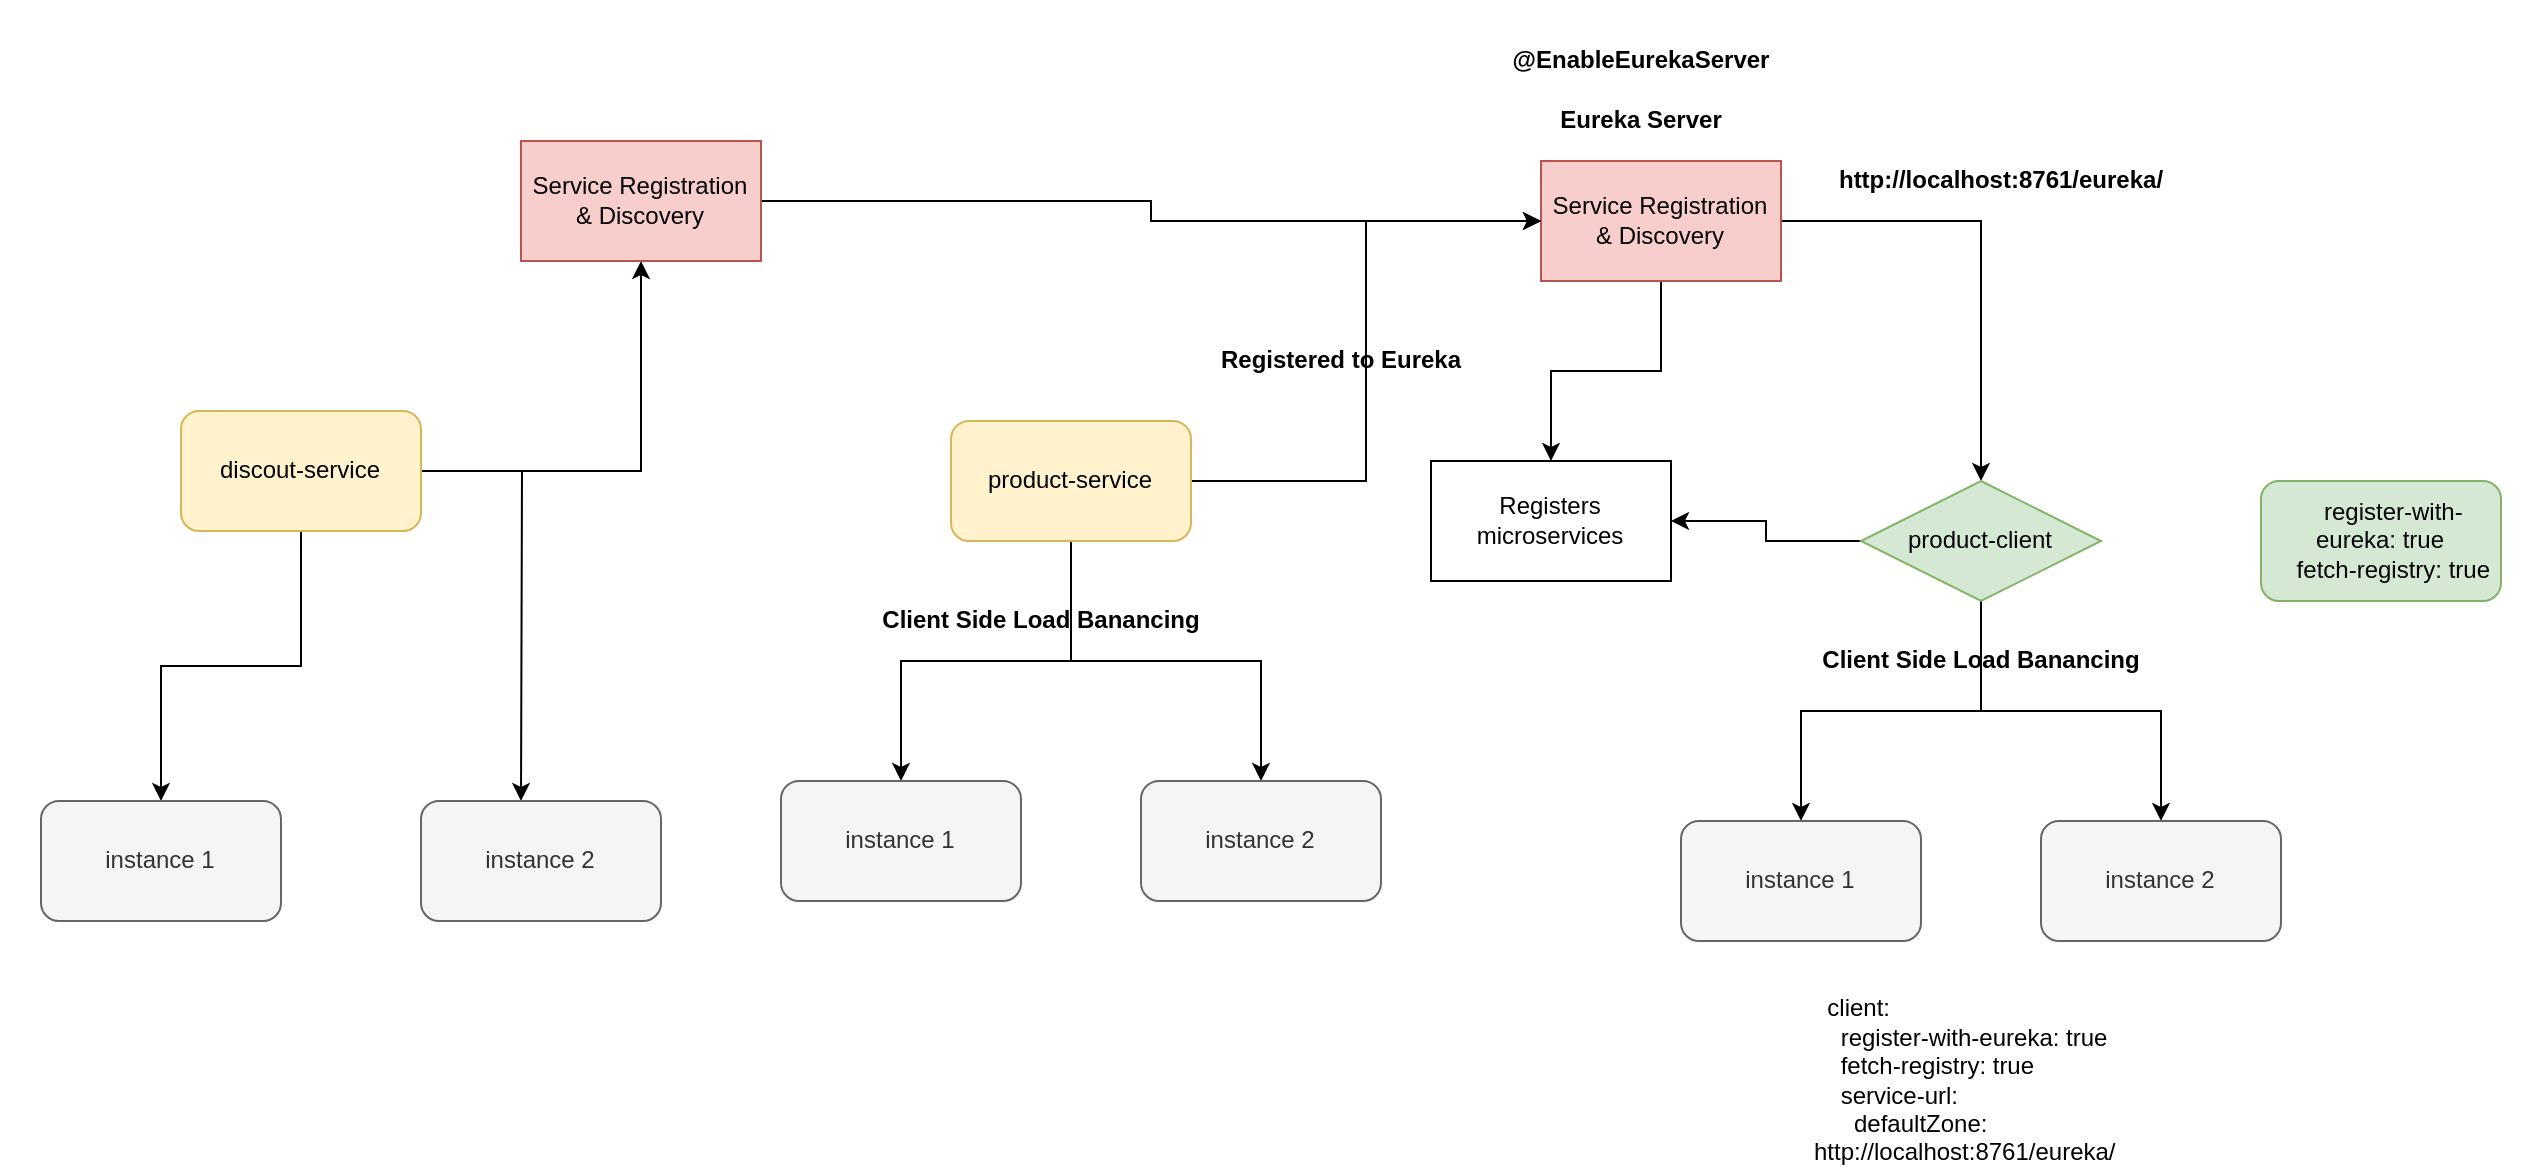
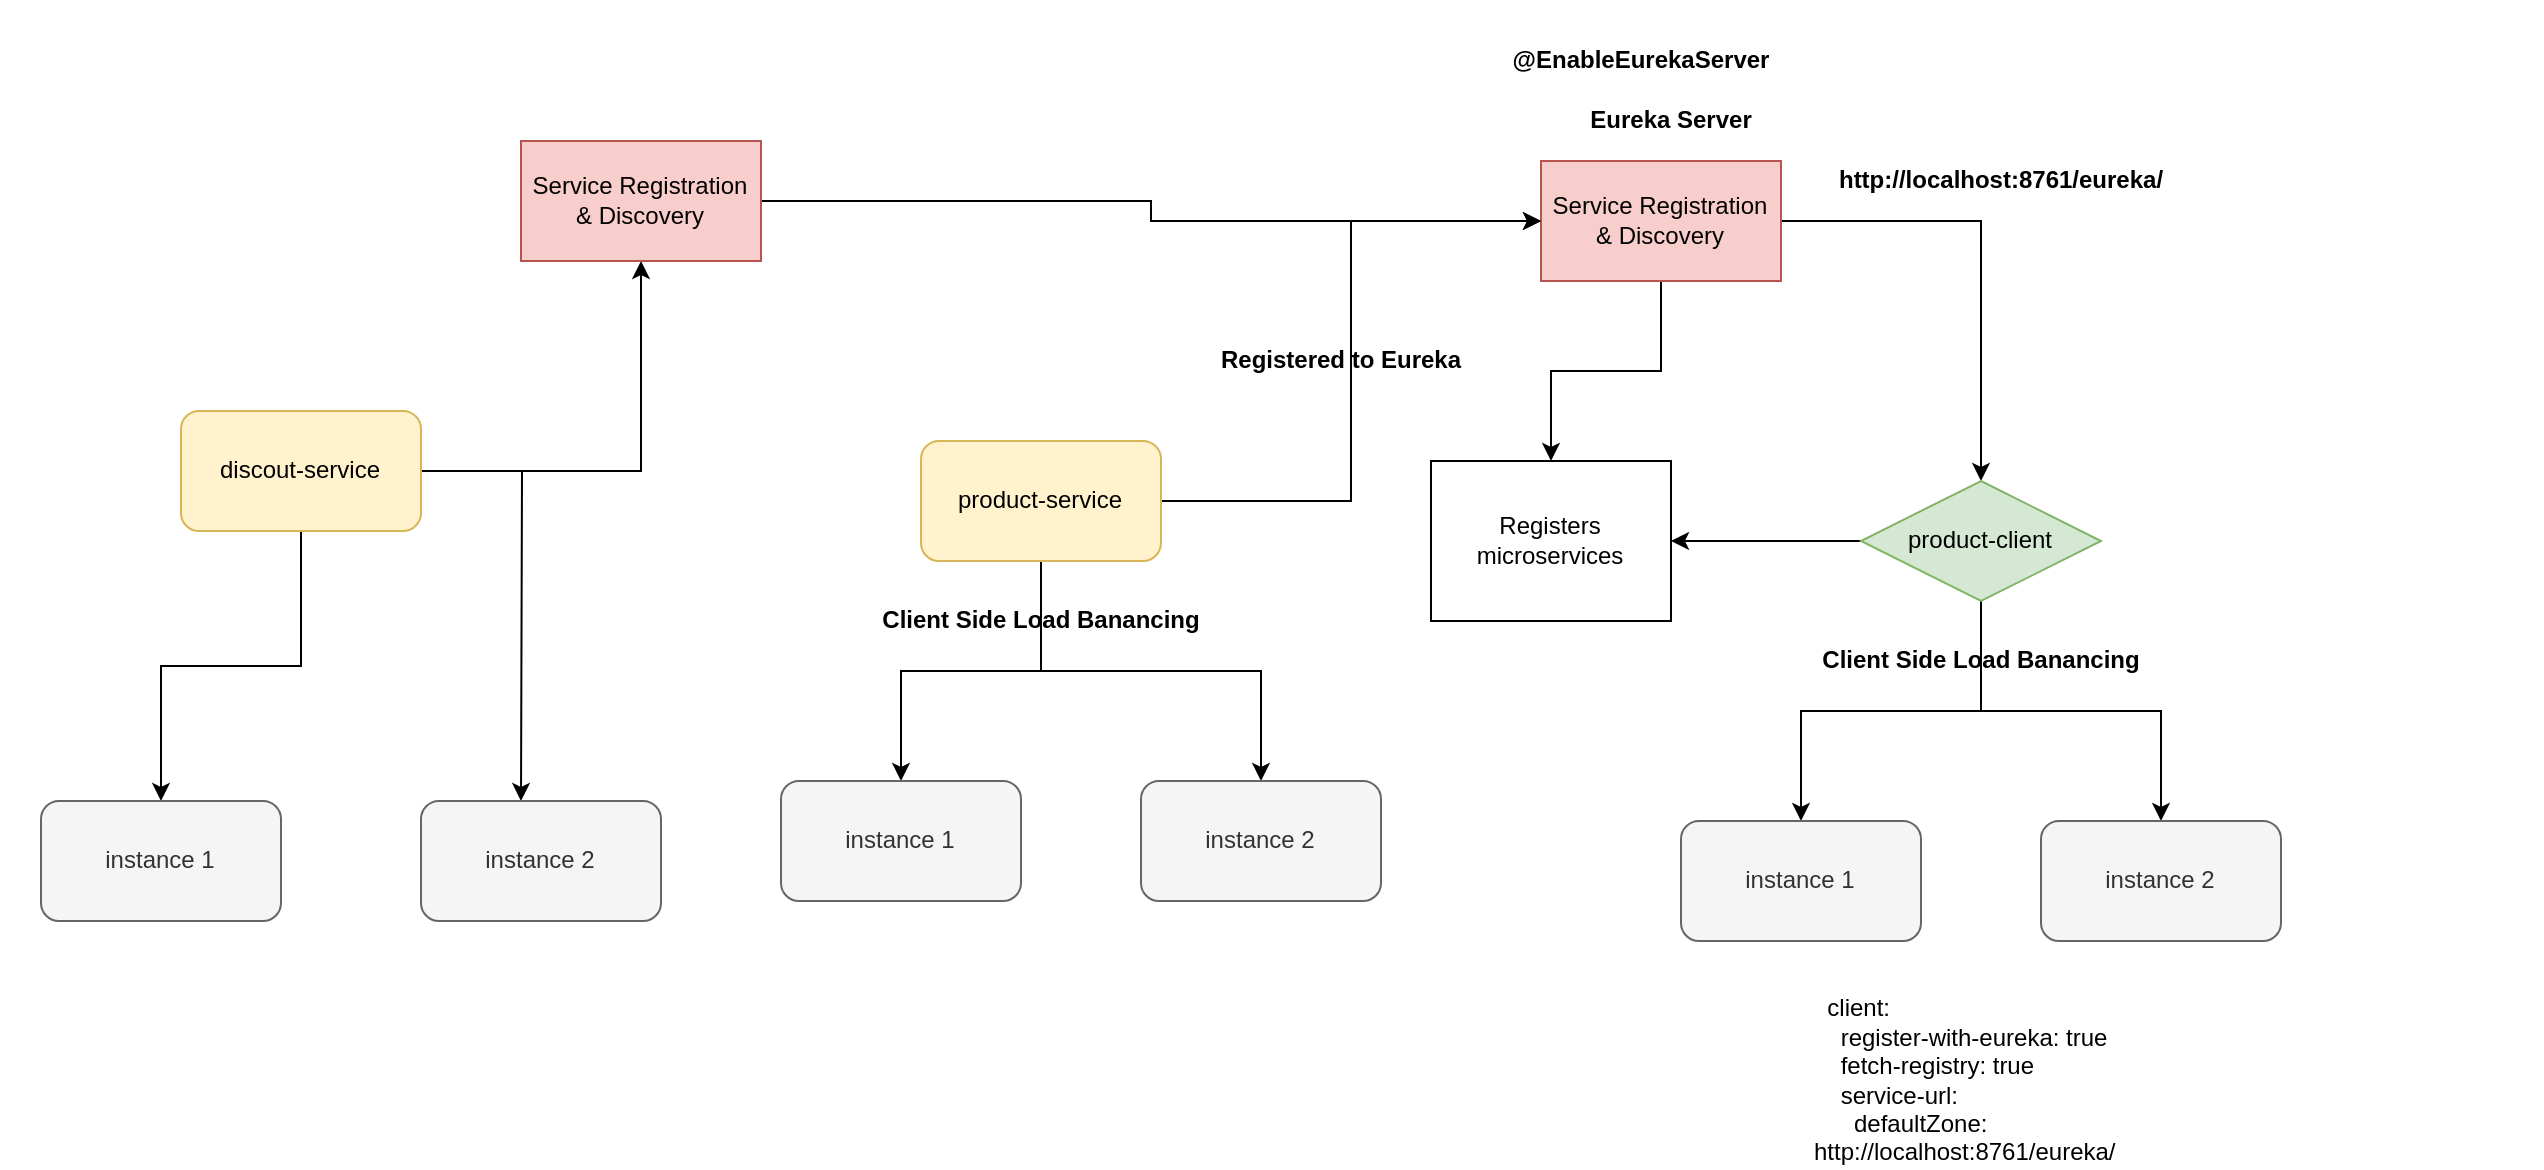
node "Eureka Server": moved (1641, 121) -> (1671, 121)
node "product-service": moved (1071, 481) -> (1041, 501)
node "Registers microservices": size 240x120 -> 240x160
node "register-with-eureka: true fetch-registry: true": removed
